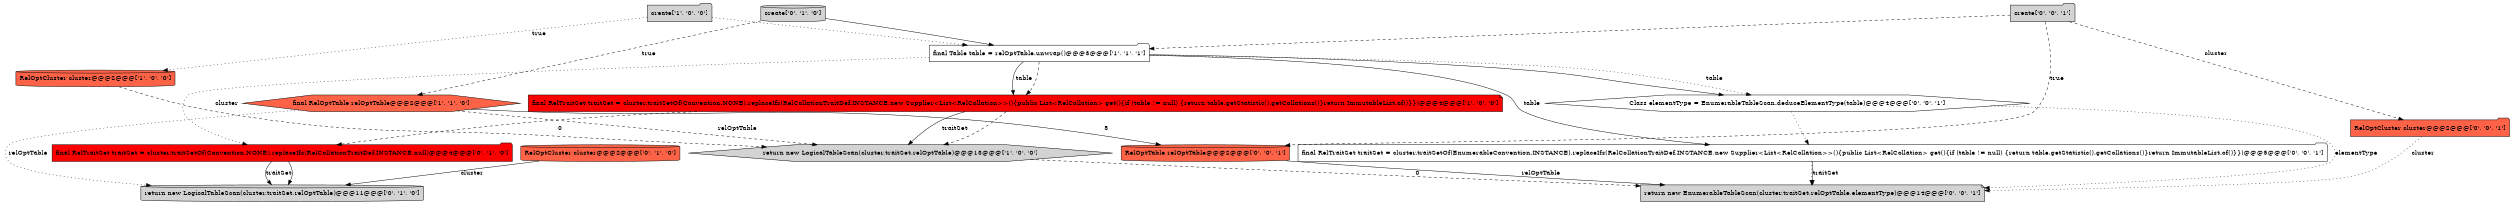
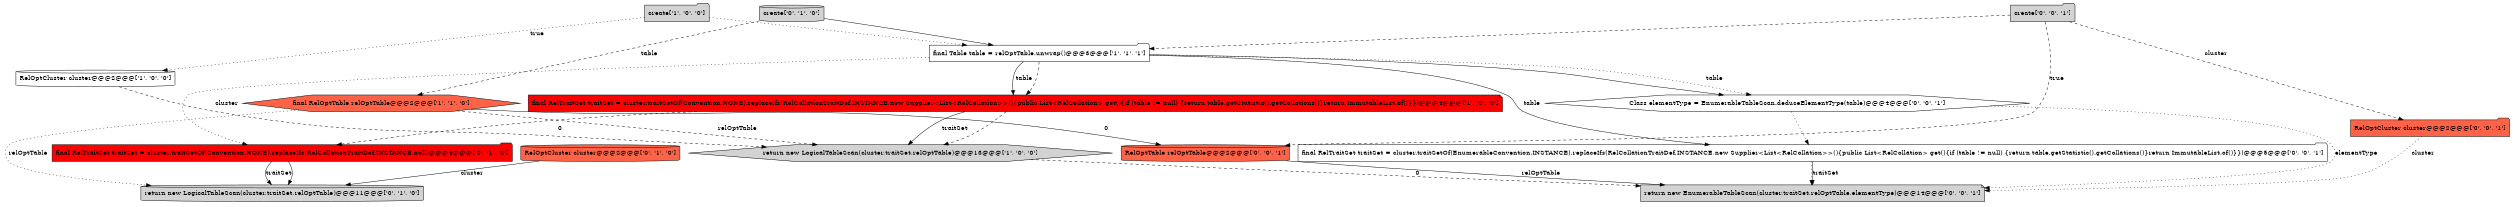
edge "create['0', '1', '0']" -> "final RelOptTable relOptTable@@@2@@@['1', '1', '0']": label "true" -> "table"
node "RelOptCluster cluster@@@2@@@['1', '0', '0']": fillcolor tomato -> white
edge "final RelOptTable relOptTable@@@2@@@['1', '1', '0']" -> "RelOptTable relOptTable@@@2@@@['0', '0', '1']": label "5" -> "0"
